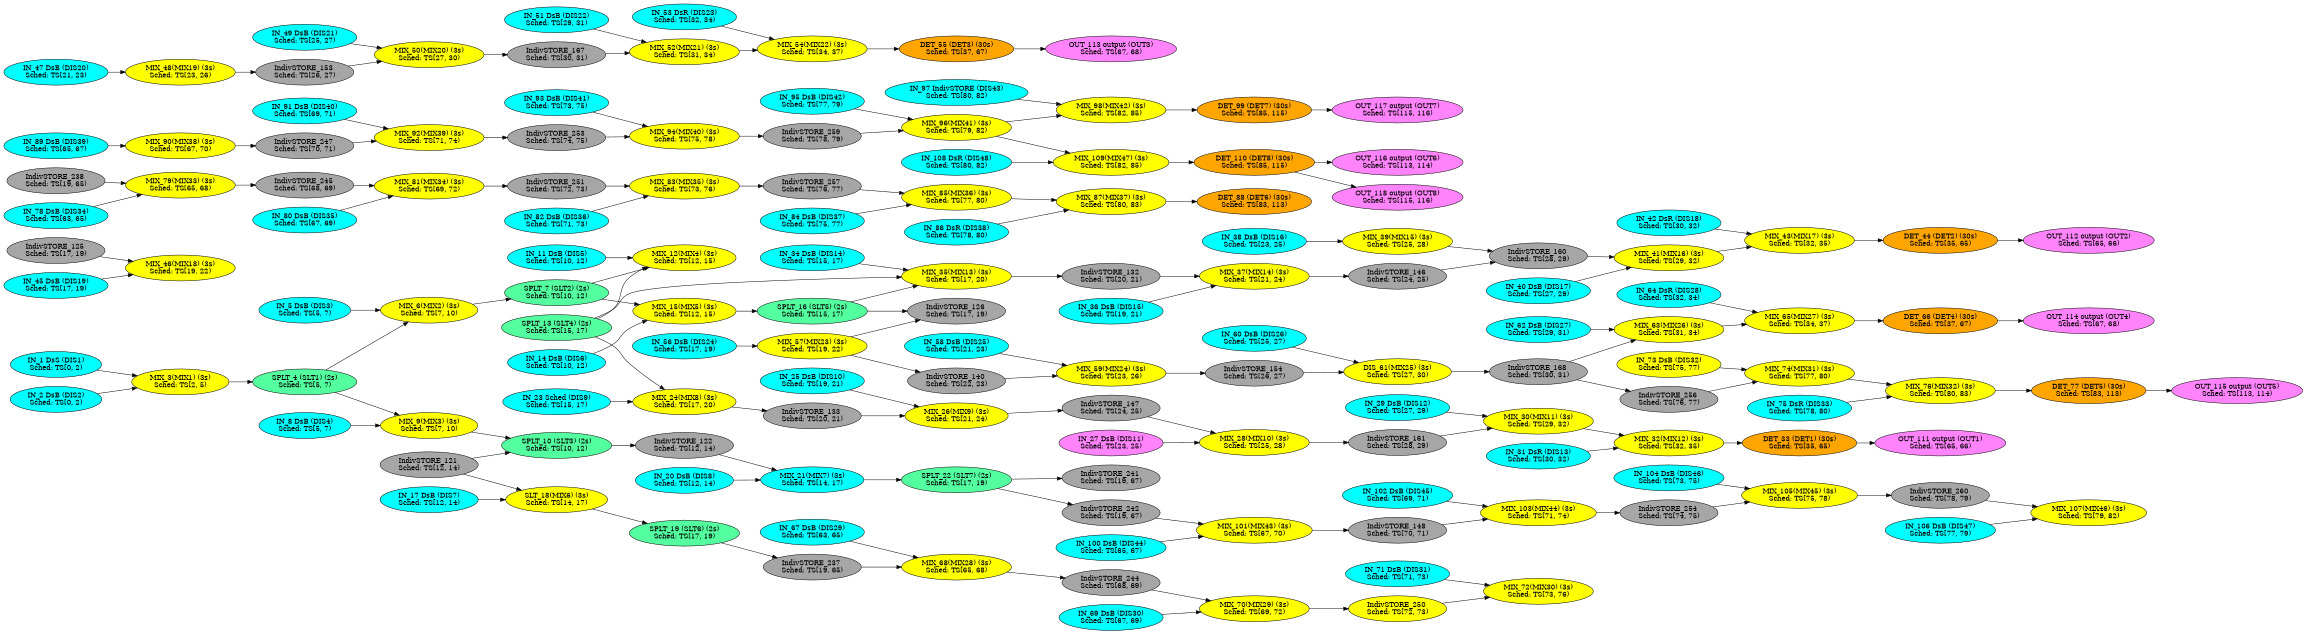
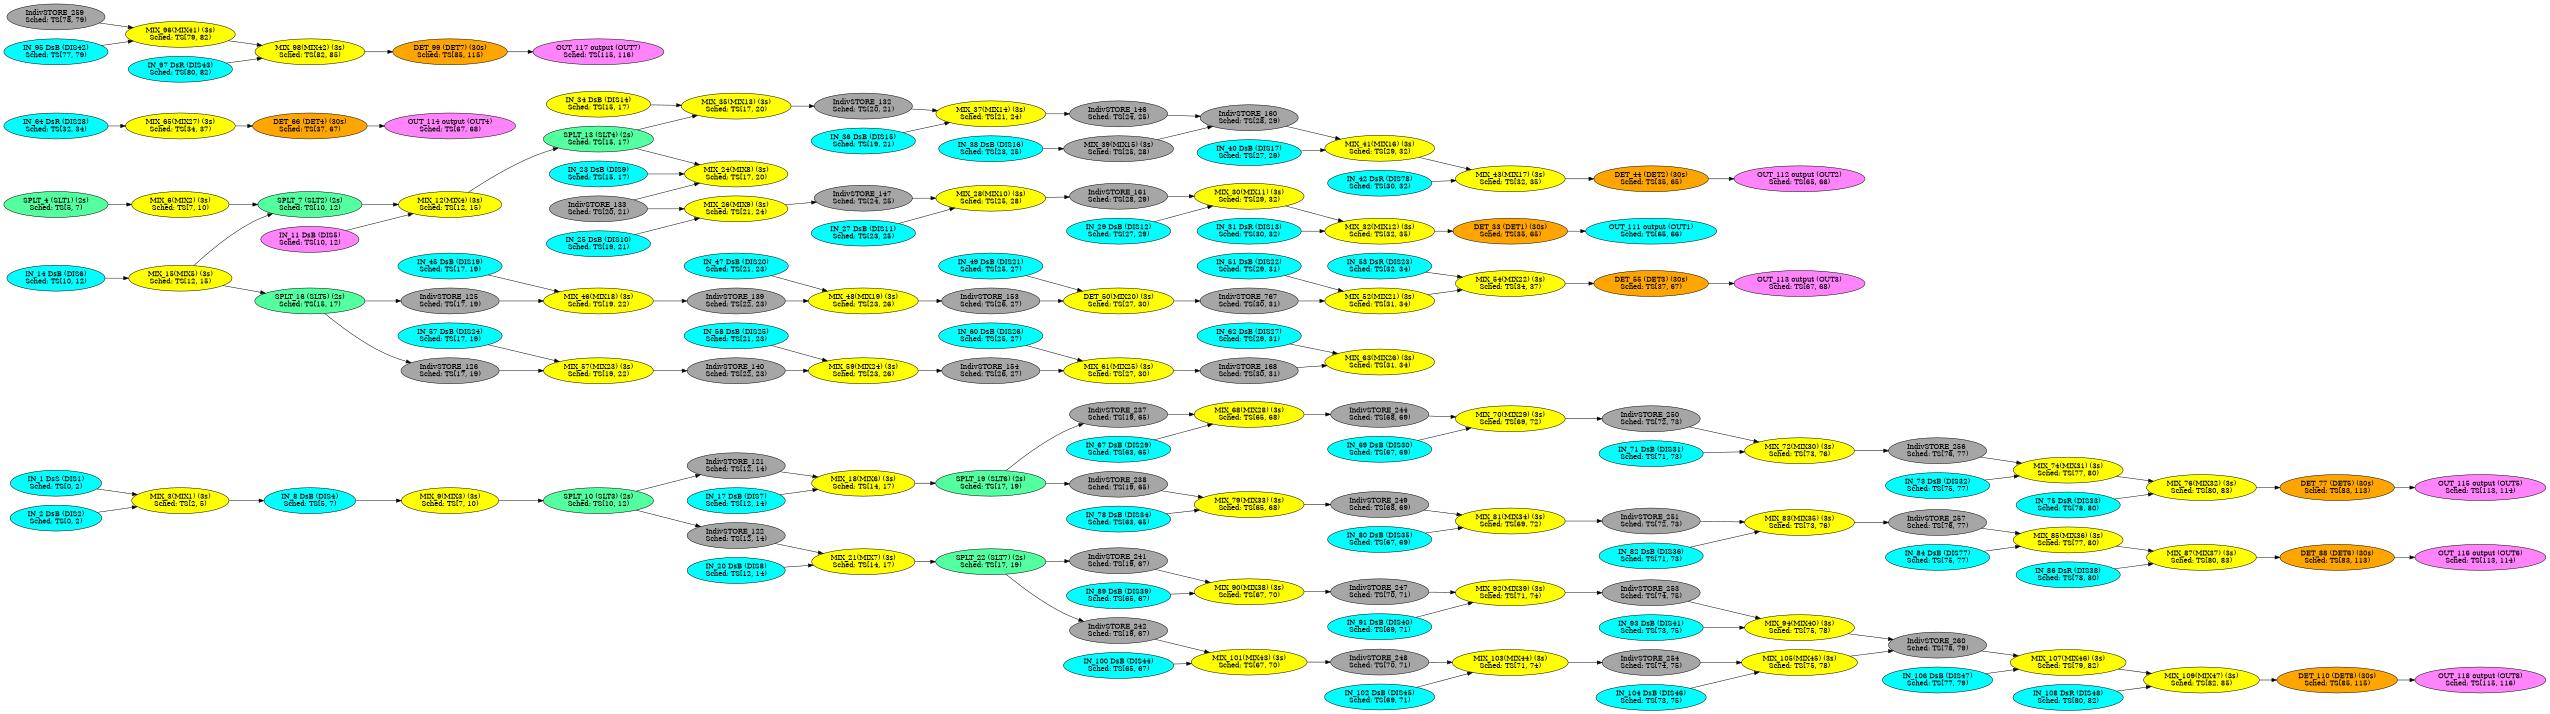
node "MIX_50(MIX20) (3s) Sched: TS[27, 30)": label "MIX_50(MIX20) (3s) Sched: TS[27, 30)" -> "DET_50(MIX20) (3s) Sched: TS[27, 30)"
node "IndivSTORE_167 Sched: TS[30, 31)": label "IndivSTORE_167 Sched: TS[30, 31)" -> "IndivSTORE_767 Sched: TS[30, 31)"
node "IN_97 IndivSTORE (DIS43) Sched: TS[80, 82)": label "IN_97 IndivSTORE (DIS43) Sched: TS[80, 82)" -> "IN_97 DsR (DIS43) Sched: TS[80, 82)"
edge "MIX_94(MIX40) (3s) Sched: TS[75, 78)" -> "IndivSTORE_259 Sched: TS[78, 79)": now "MIX_94(MIX40) (3s) Sched: TS[75, 78)" -> "IndivSTORE_260 Sched: TS[78, 79)"
edge "MIX_96(MIX41) (3s) Sched: TS[79, 82)" -> "MIX_109(MIX47) (3s) Sched: TS[82, 85)": now "MIX_107(MIX46) (3s) Sched: TS[79, 82)" -> "MIX_109(MIX47) (3s) Sched: TS[82, 85)"
edge "DET_110 (DET8) (30s) Sched: TS[85, 115)" -> "OUT_116 output (OUT6) Sched: TS[113, 114)": now "DET_88 (DET6) (30s) Sched: TS[83, 113)" -> "OUT_116 output (OUT6) Sched: TS[113, 114)"
node "IndivSTORE_245 Sched: TS[68, 69)": label "IndivSTORE_245 Sched: TS[68, 69)" -> "IndivSTORE_249 Sched: TS[68, 69)"
node "IN_84 DsB (DIS37) Sched: TS[75, 77)": label "IN_84 DsB (DIS37) Sched: TS[75, 77)" -> "IN_84 DsB (DIS77) Sched: TS[75, 77)"
node "IN_42 DsR (DIS18) Sched: TS[30, 32)": label "IN_42 DsR (DIS18) Sched: TS[30, 32)" -> "IN_42 DsR (DIS78) Sched: TS[30, 32)"
node "MIX_39(MIX15) (3s) Sched: TS[25, 28)": fillcolor yellow -> grey65
node "IN_11 DsB (DIS5) Sched: TS[10, 12)": fillcolor cyan -> orchid1
node "IN_34 DsB (DIS14) Sched: TS[15, 17)": fillcolor cyan -> yellow
edge "SPLT_13 (SLT4) (2s) Sched: TS[15, 17)" -> "MIX_12(MIX4) (3s) Sched: TS[12, 15)": reversed
edge "SPLT_16 (SLT5) (2s) Sched: TS[15, 17)" -> "MIX_35(MIX13) (3s) Sched: TS[17, 20)": now "SPLT_16 (SLT5) (2s) Sched: TS[15, 17)" -> "IndivSTORE_125 Sched: TS[17, 19)"
edge "SPLT_7 (SLT2) (2s) Sched: TS[10, 12)" -> "MIX_15(MIX5) (3s) Sched: TS[12, 15)": reversed
node "IndivSTORE_139 Sched: TS[22, 23)": added
node "IN_5 DsB (DIS3) Sched: TS[5, 7)": removed
edge "MIX_63(MIX26) (3s) Sched: TS[31, 34)" -> "MIX_65(MIX27) (3s) Sched: TS[34, 37)": removed
edge "MIX_57(MIX23) (3s) Sched: TS[19, 22)" -> "IndivSTORE_126 Sched: TS[17, 19)": reversed
node "IN_56 DsB (DIS24) Sched: TS[17, 19)": label "IN_56 DsB (DIS24) Sched: TS[17, 19)" -> "IN_57 DsB (DIS24) Sched: TS[17, 19)"
node "IN_73 DsB (DIS32) Sched: TS[75, 77)": fillcolor yellow -> cyan
node "DIS_61(MIX25) (3s) Sched: TS[27, 30)": label "DIS_61(MIX25) (3s) Sched: TS[27, 30)" -> "MIX_61(MIX25) (3s) Sched: TS[27, 30)"
edge "MIX_3(MIX1) (3s) Sched: TS[2, 5)" -> "SPLT_4 (SLT1) (2s) Sched: TS[5, 7)": now "MIX_3(MIX1) (3s) Sched: TS[2, 5)" -> "IN_8 DsB (DIS4) Sched: TS[5, 7)"
edge "IndivSTORE_168 Sched: TS[30, 31)" -> "IndivSTORE_256 Sched: TS[76, 77)": now "MIX_72(MIX30) (3s) Sched: TS[73, 76)" -> "IndivSTORE_256 Sched: TS[76, 77)"
node "IN_23 Sched (DIS9) Sched: TS[15, 17)": label "IN_23 Sched (DIS9) Sched: TS[15, 17)" -> "IN_23 DsB (DIS9) Sched: TS[15, 17)"
edge "SPLT_4 (SLT1) (2s) Sched: TS[5, 7)" -> "MIX_9(MIX3) (3s) Sched: TS[7, 10)": removed
edge "MIX_24(MIX8) (3s) Sched: TS[17, 20)" -> "IndivSTORE_133 Sched: TS[20, 21)": reversed
node "IN_27 DsB (DIS11) Sched: TS[23, 25)": fillcolor orchid1 -> cyan
node "OUT_111 output (OUT1) Sched: TS[65, 66)": fillcolor orchid1 -> cyan
edge "IndivSTORE_121 Sched: TS[12, 14)" -> "SPLT_10 (SLT3) (2s) Sched: TS[10, 12)": reversed
node "MIX_21(MIX7) (3s) Sched: TS[14, 17)": fillcolor cyan -> yellow
edge "SPLT_19 (SLT6) (2s) Sched: TS[17, 19)" -> "IndivSTORE_238 Sched: TS[19, 65)": added
node "SLT_18(MIX6) (3s) Sched: TS[14, 17)": label "SLT_18(MIX6) (3s) Sched: TS[14, 17)" -> "MIX_18(MIX6) (3s) Sched: TS[14, 17)"
node "IndivSTORE_148 Sched: TS[70, 71)": label "IndivSTORE_148 Sched: TS[70, 71)" -> "IndivSTORE_248 Sched: TS[70, 71)"
edge "IndivSTORE_241 Sched: TS[19, 67)" -> "MIX_90(MIX38) (3s) Sched: TS[67, 70)": added
node "IndivSTORE_250 Sched: TS[72, 73)": fillcolor yellow -> grey65
